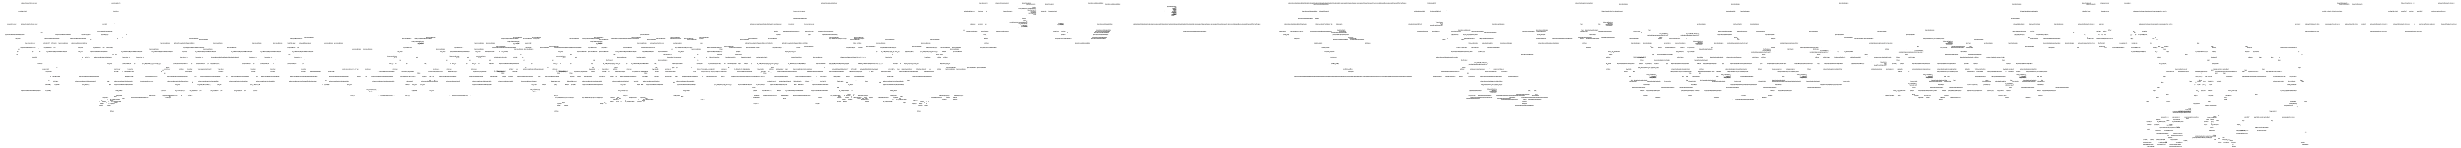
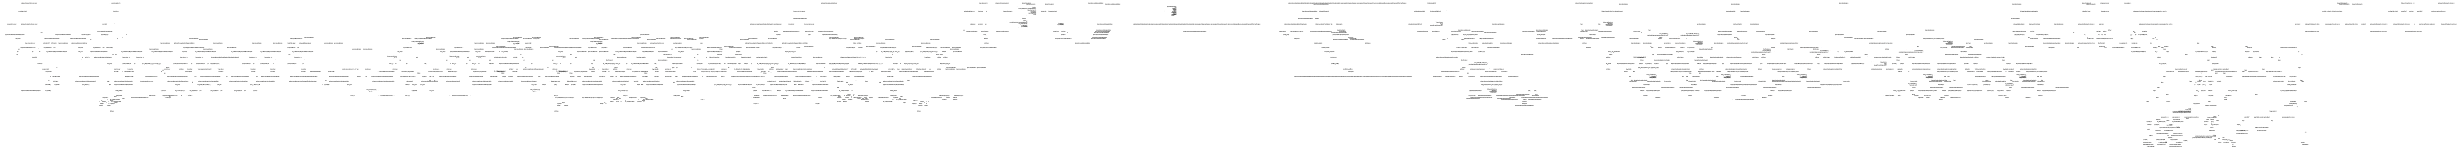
edge "multipart.GetBoundaries()" -> "var reader = new StreamReader(httpMultipartBoundary.Value)": now "Entry Unk.Join" -> "var reader = new StreamReader(httpMultipartBoundary.Value)"
